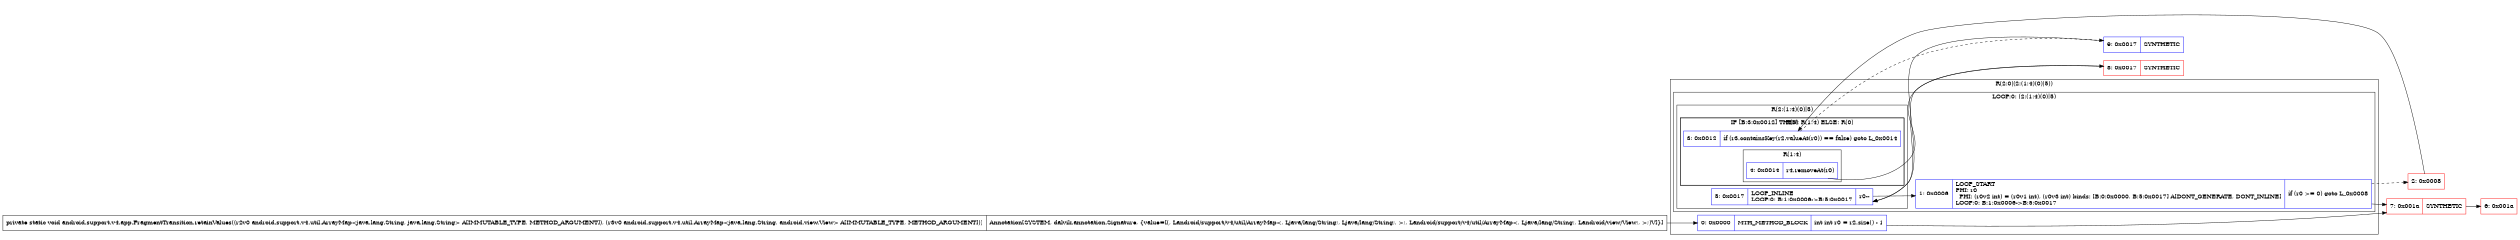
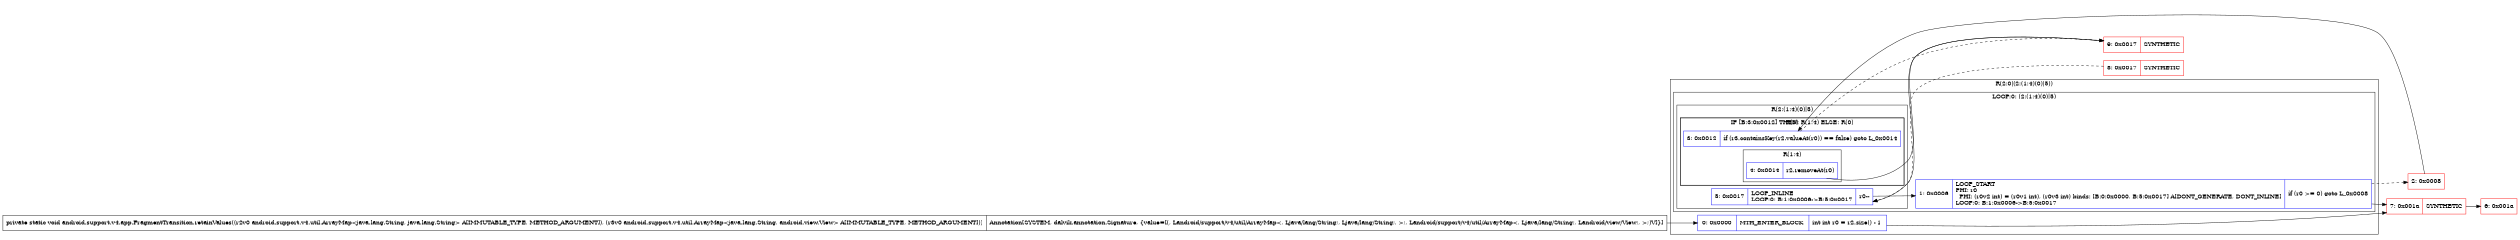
node "9: 0x0017": color blue -> red
edge "8: 0x0017" -> "5: 0x0017": style solid -> dashed
edge "4: 0x0014" -> "8: 0x0017": now "4: 0x0014" -> "9: 0x0017"
node "4: 0x0014": text "r4.removeAt(r0)" -> "r2.removeAt(r0)"
node "0: 0x0000": text "MTH_METHOD_BLOCK" -> "MTH_ENTER_BLOCK"
